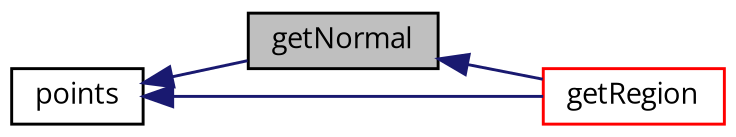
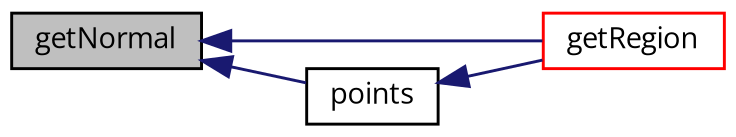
edge "getNormal" -> "points": reversed
